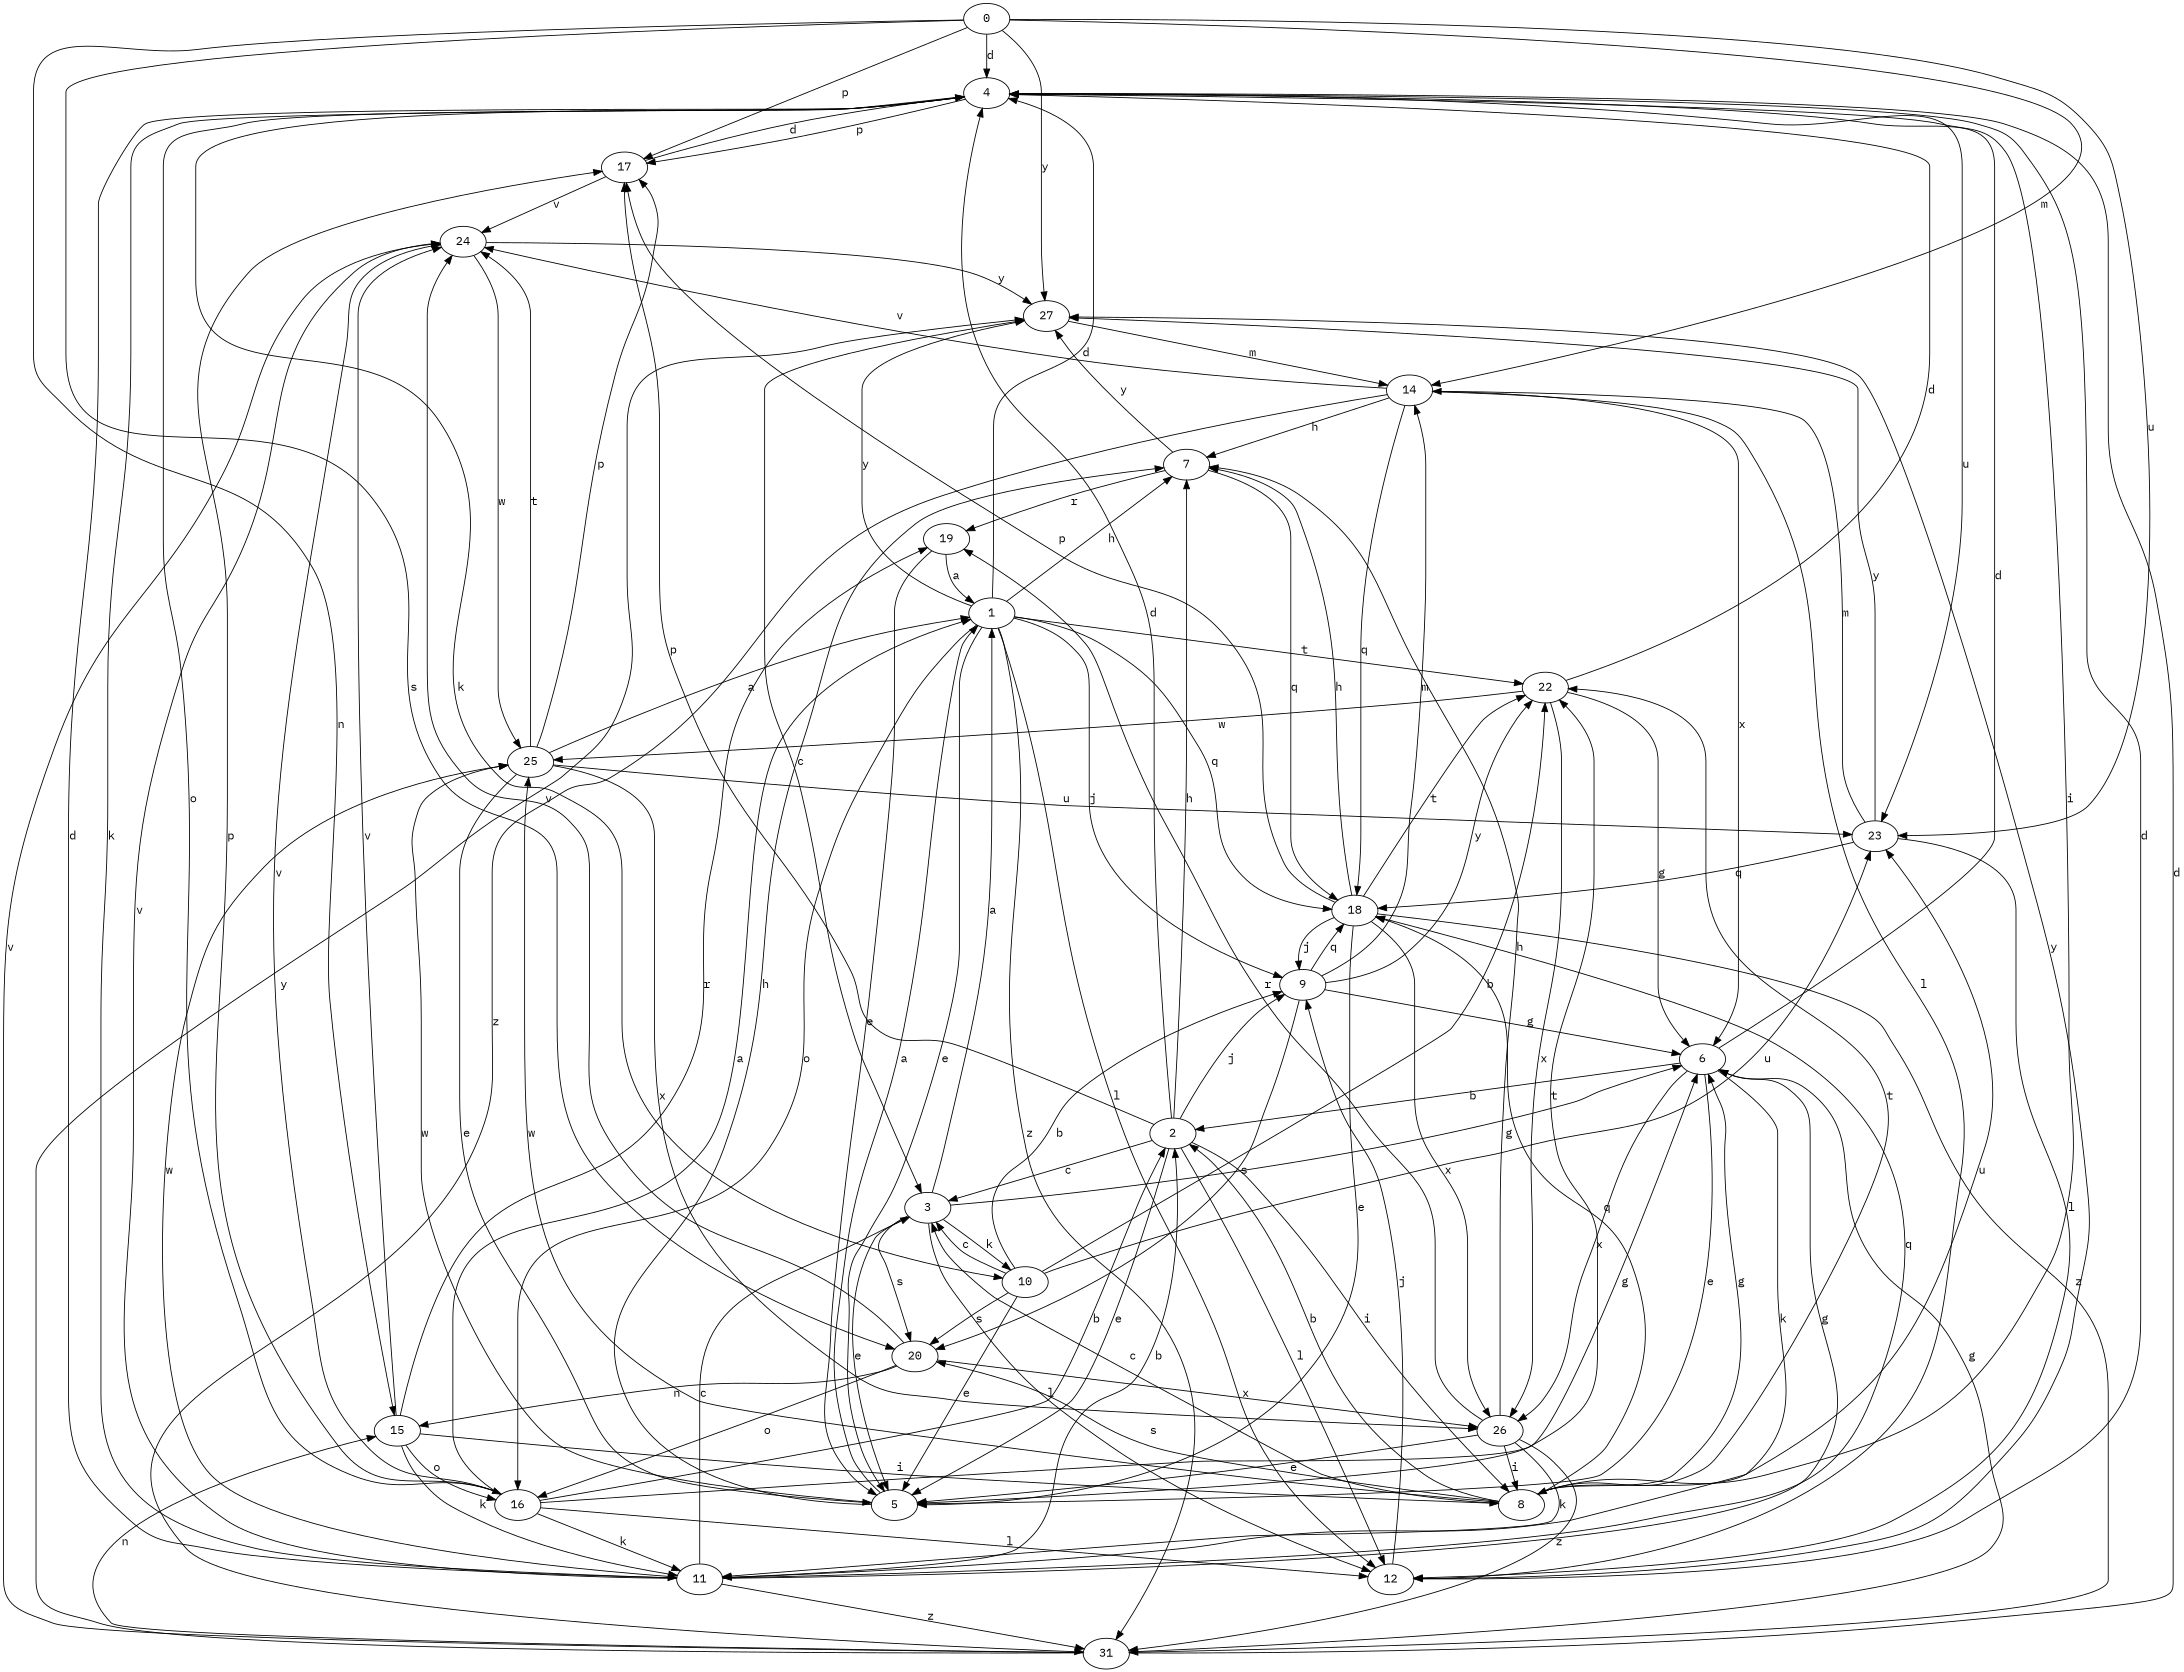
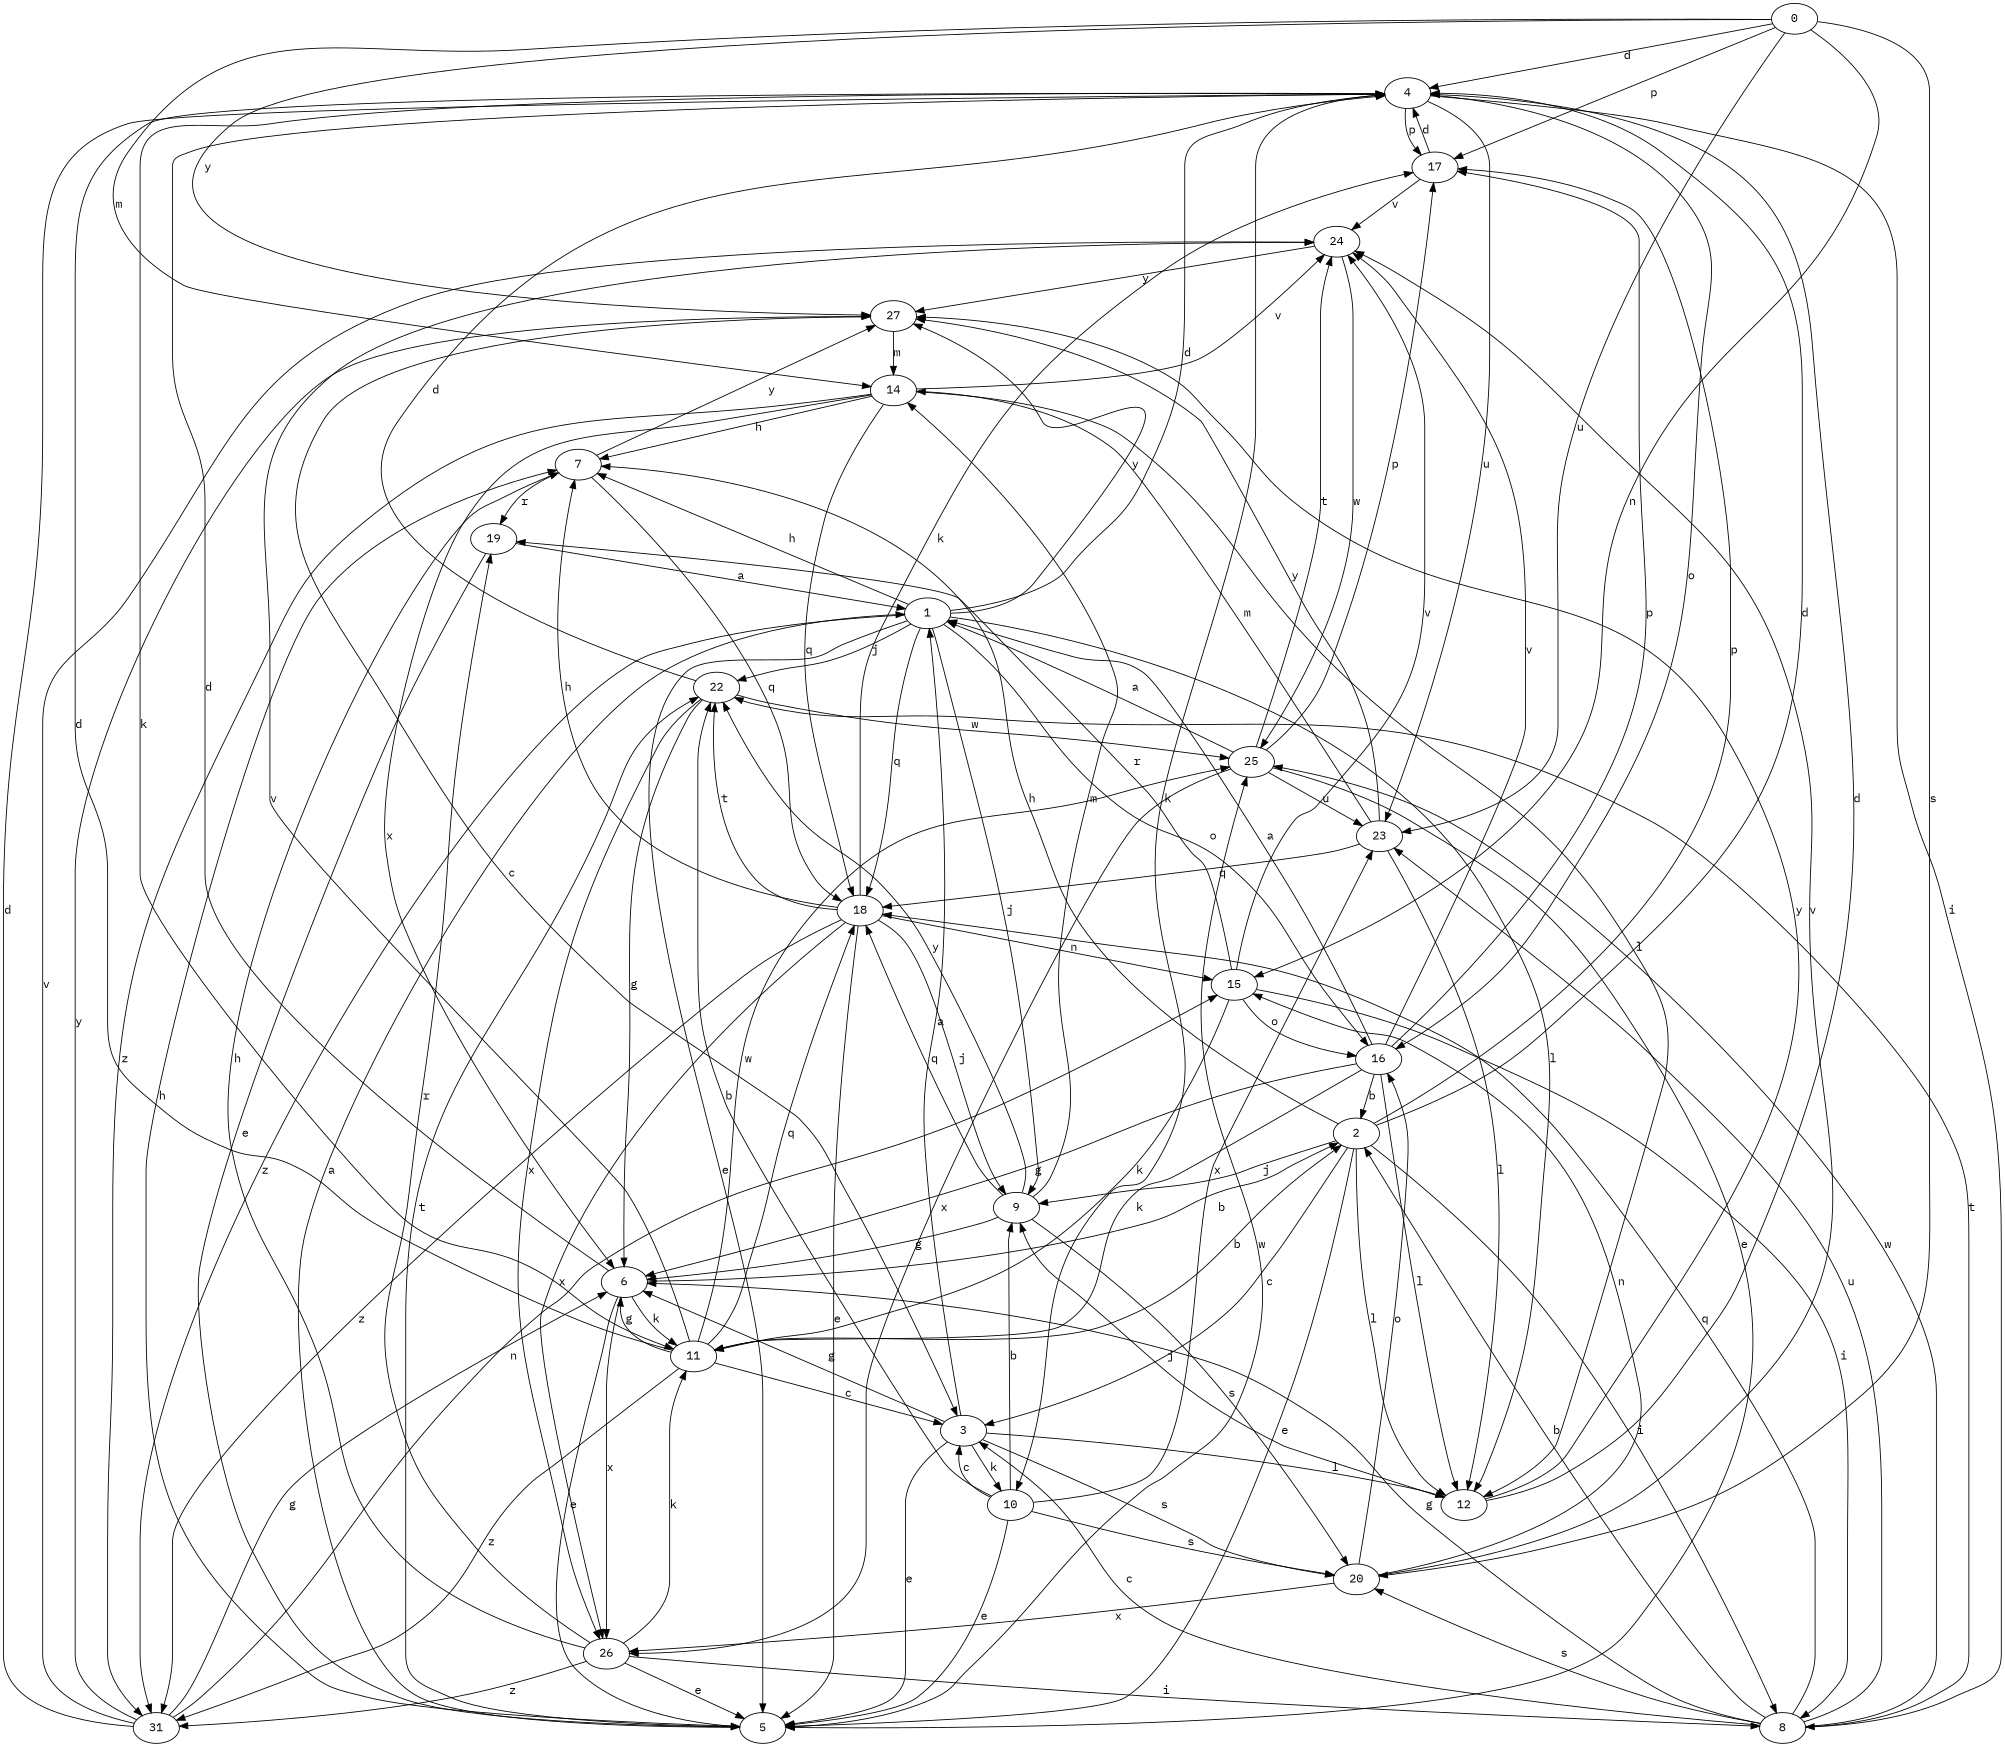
edge "18" -> "17": label "p" -> "k"
edge "1" -> "22": label "t" -> "j"
edge "18" -> "15": added, label "n"
edge "10" -> "23": label "u" -> "x"
